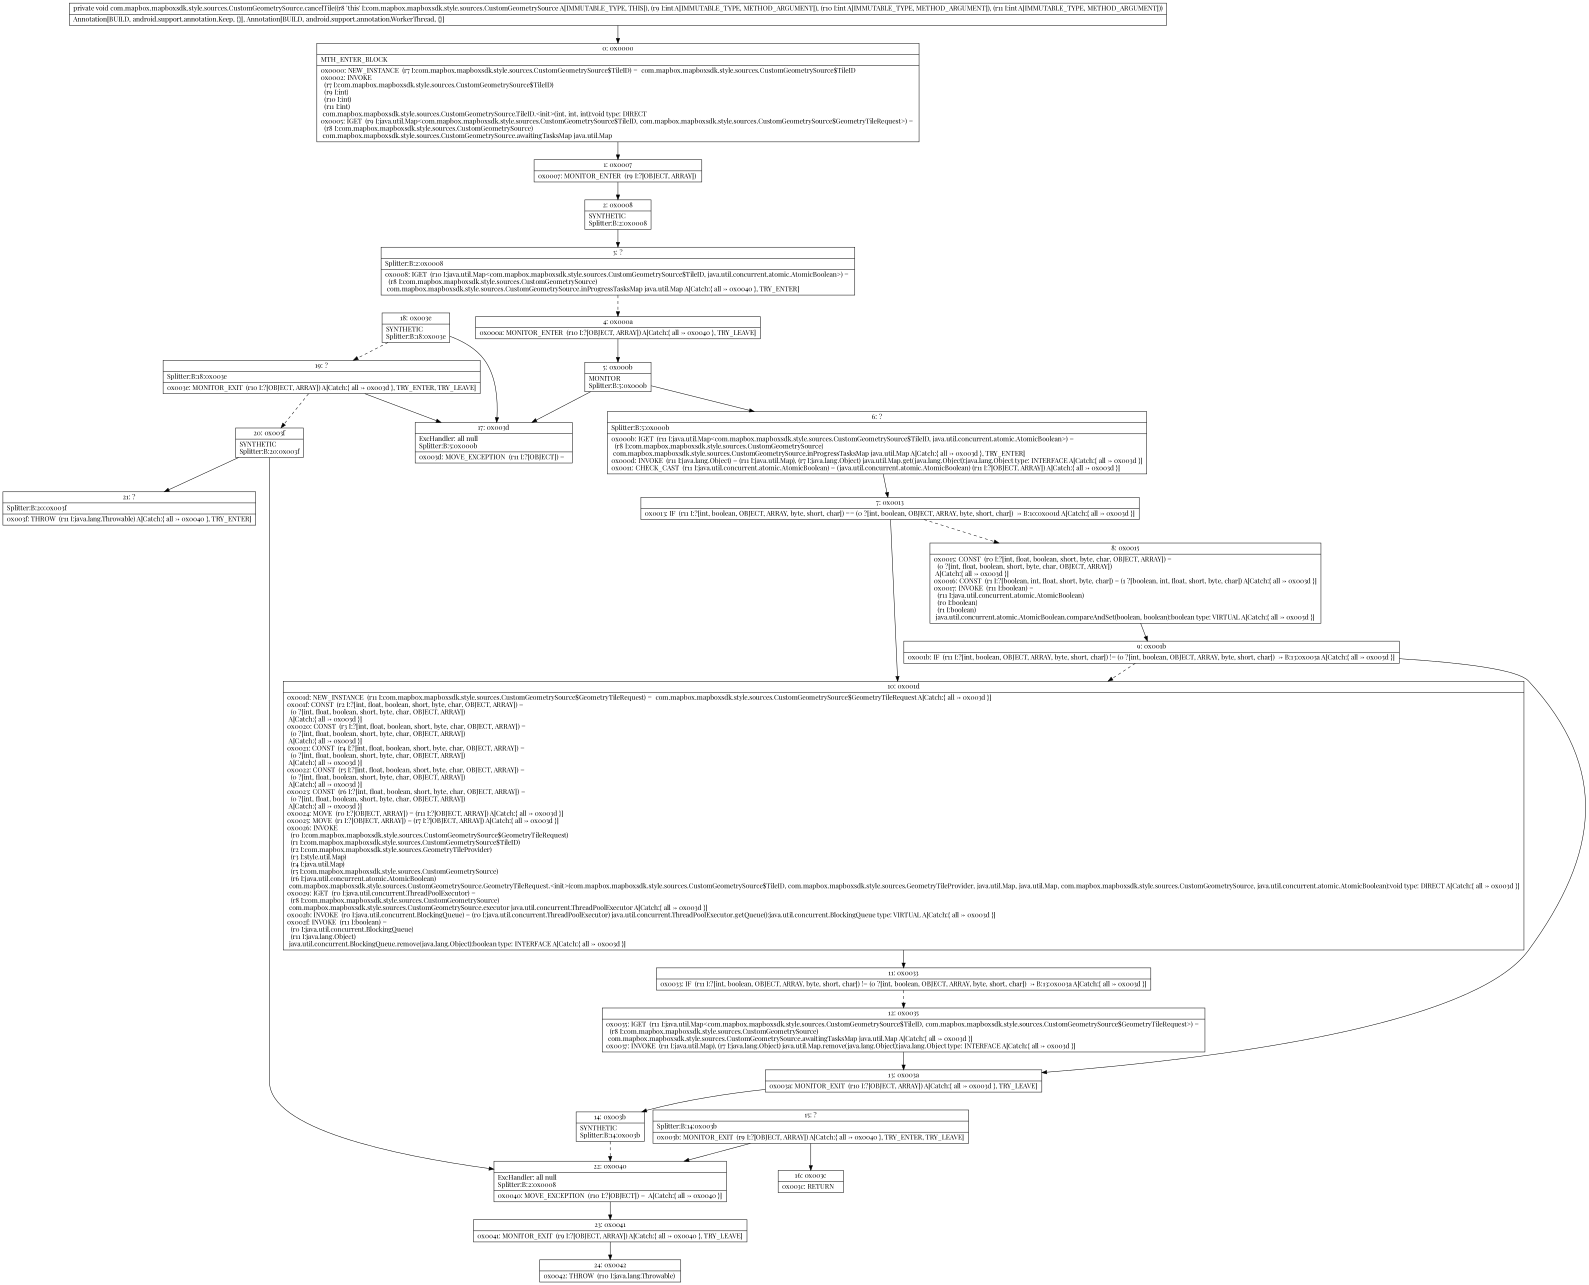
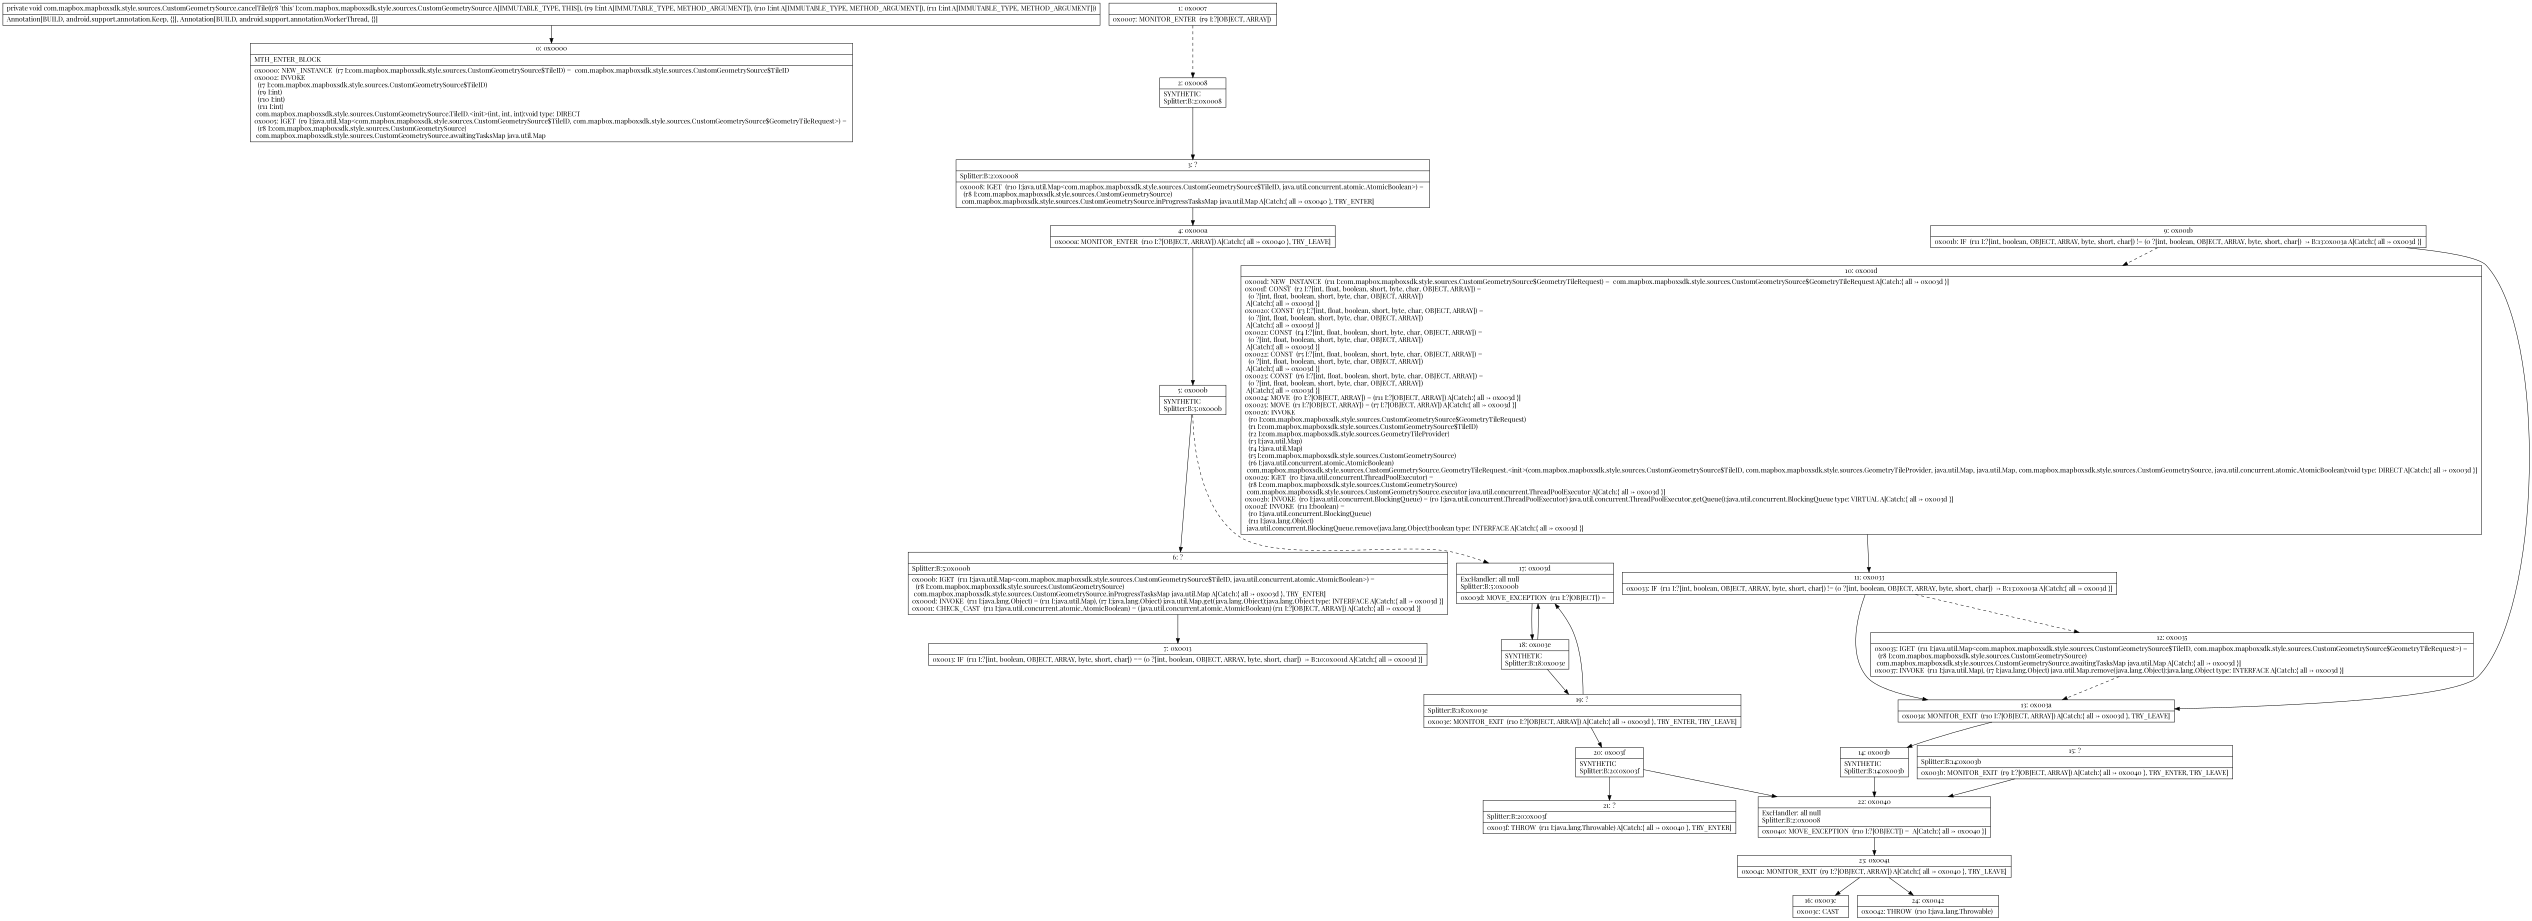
edge "0: 0x0000" -> "1: 0x0007": removed
edge "1: 0x0007" -> "2: 0x0008": style solid -> dashed
edge "3: ?" -> "4: 0x000a": style dashed -> solid
edge "18: 0x003e" -> "19: ?": style dashed -> solid
node "5: 0x000b": text "MONITOR" -> "SYNTHETIC"
edge "5: 0x000b" -> "17: 0x003d": style solid -> dashed
edge "19: ?" -> "20: 0x003f": style dashed -> solid
node "8: 0x0015": removed
edge "7: 0x0013" -> "10: 0x001d": removed
edge "17: 0x003d" -> "18: 0x003e": added
edge "11: 0x0033" -> "13: 0x003a": added
node "10: 0x001d": text "(r3 I:style.util.Map)" -> "(r3 I:java.util.Map)"
edge "12: 0x0035" -> "13: 0x003a": style solid -> dashed
edge "14: 0x003b" -> "22: 0x0040": style dashed -> solid
edge "15: ?" -> "16: 0x003c": now "23: 0x0041" -> "16: 0x003c"
node "16: 0x003c": text "0x003c: RETURN" -> "0x003c: CAST"
